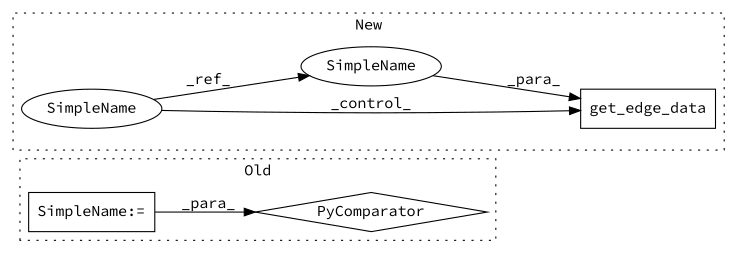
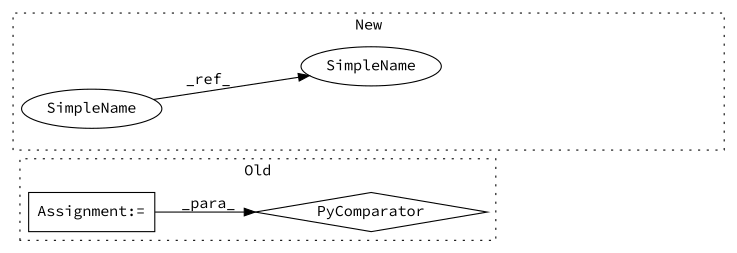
node "get_edge_data": removed
node "SimpleName:=": label "SimpleName:=" -> "Assignment:="
